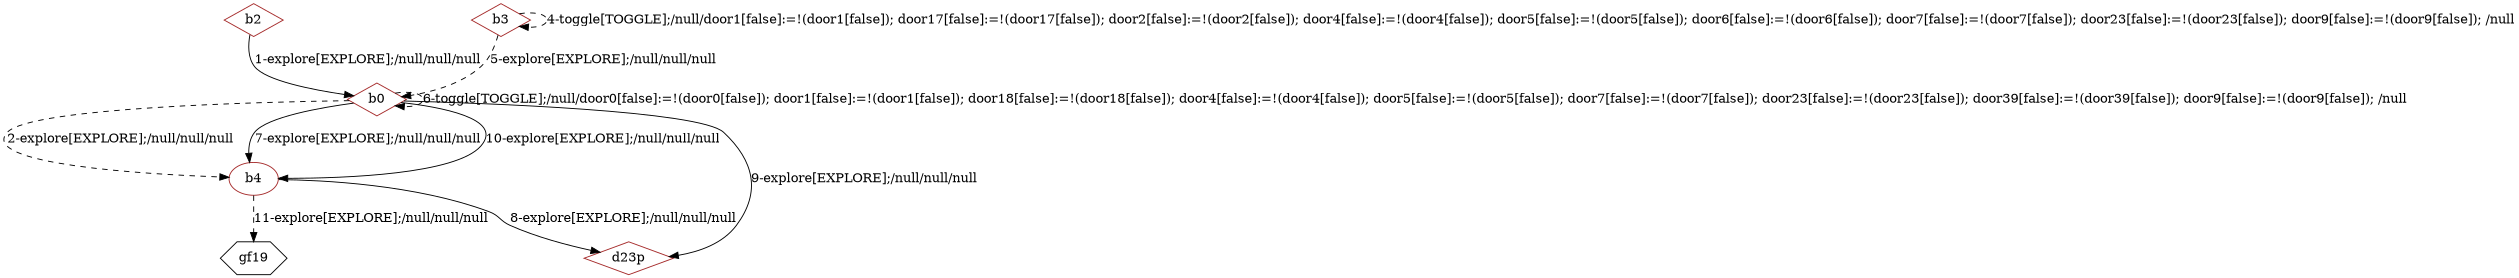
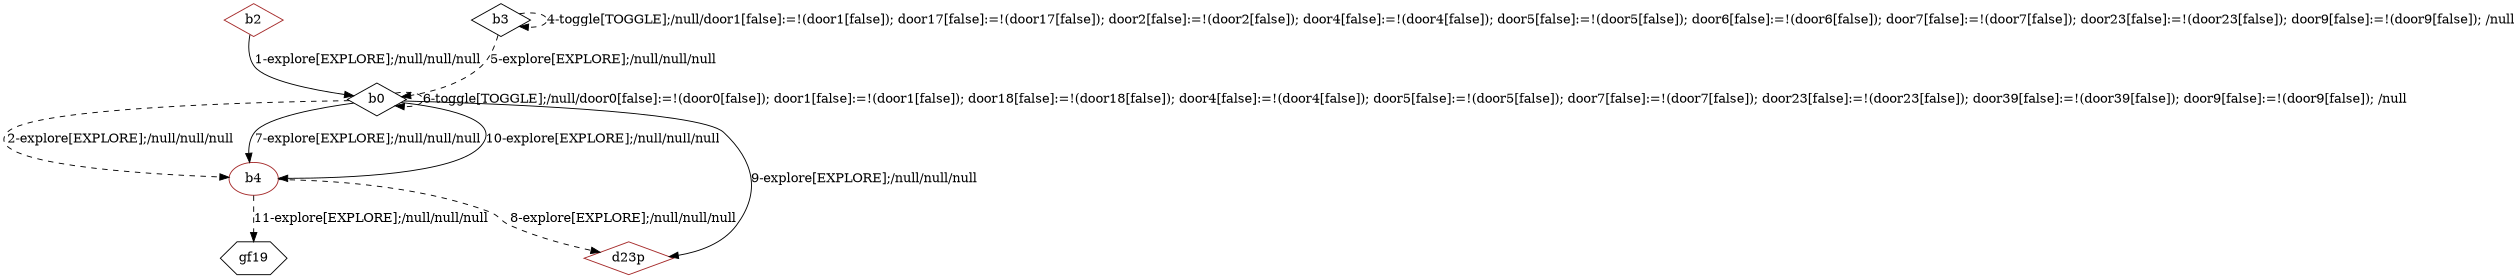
node "b3": color brown -> black
node "b0": color brown -> black
edge "b4" -> "d23p": style solid -> dashed
